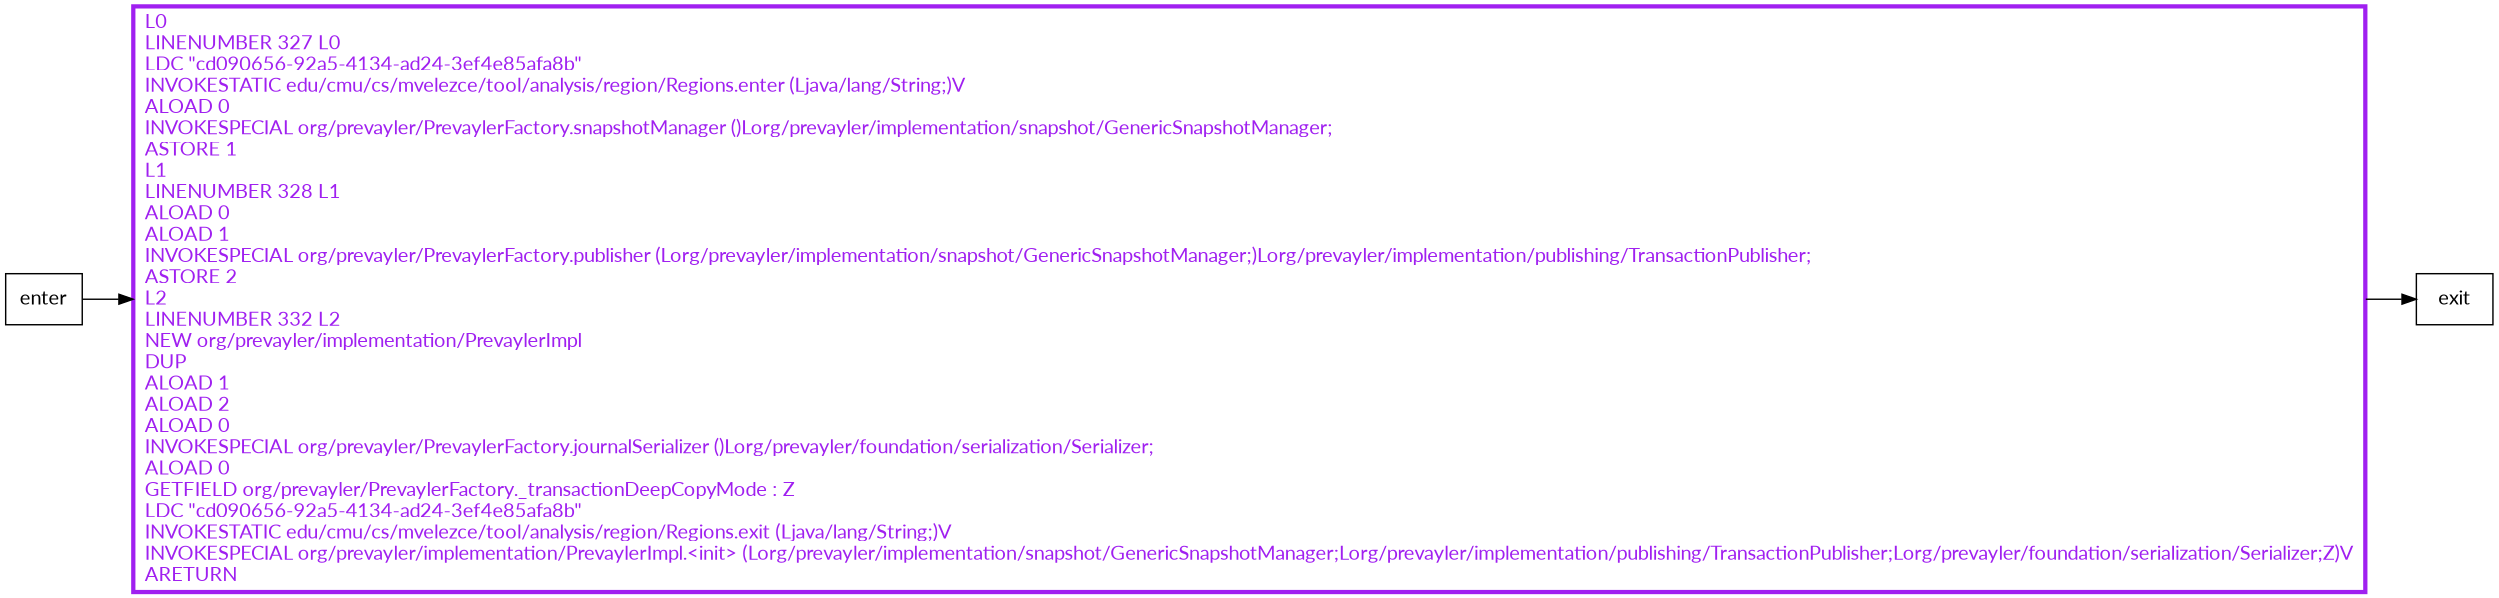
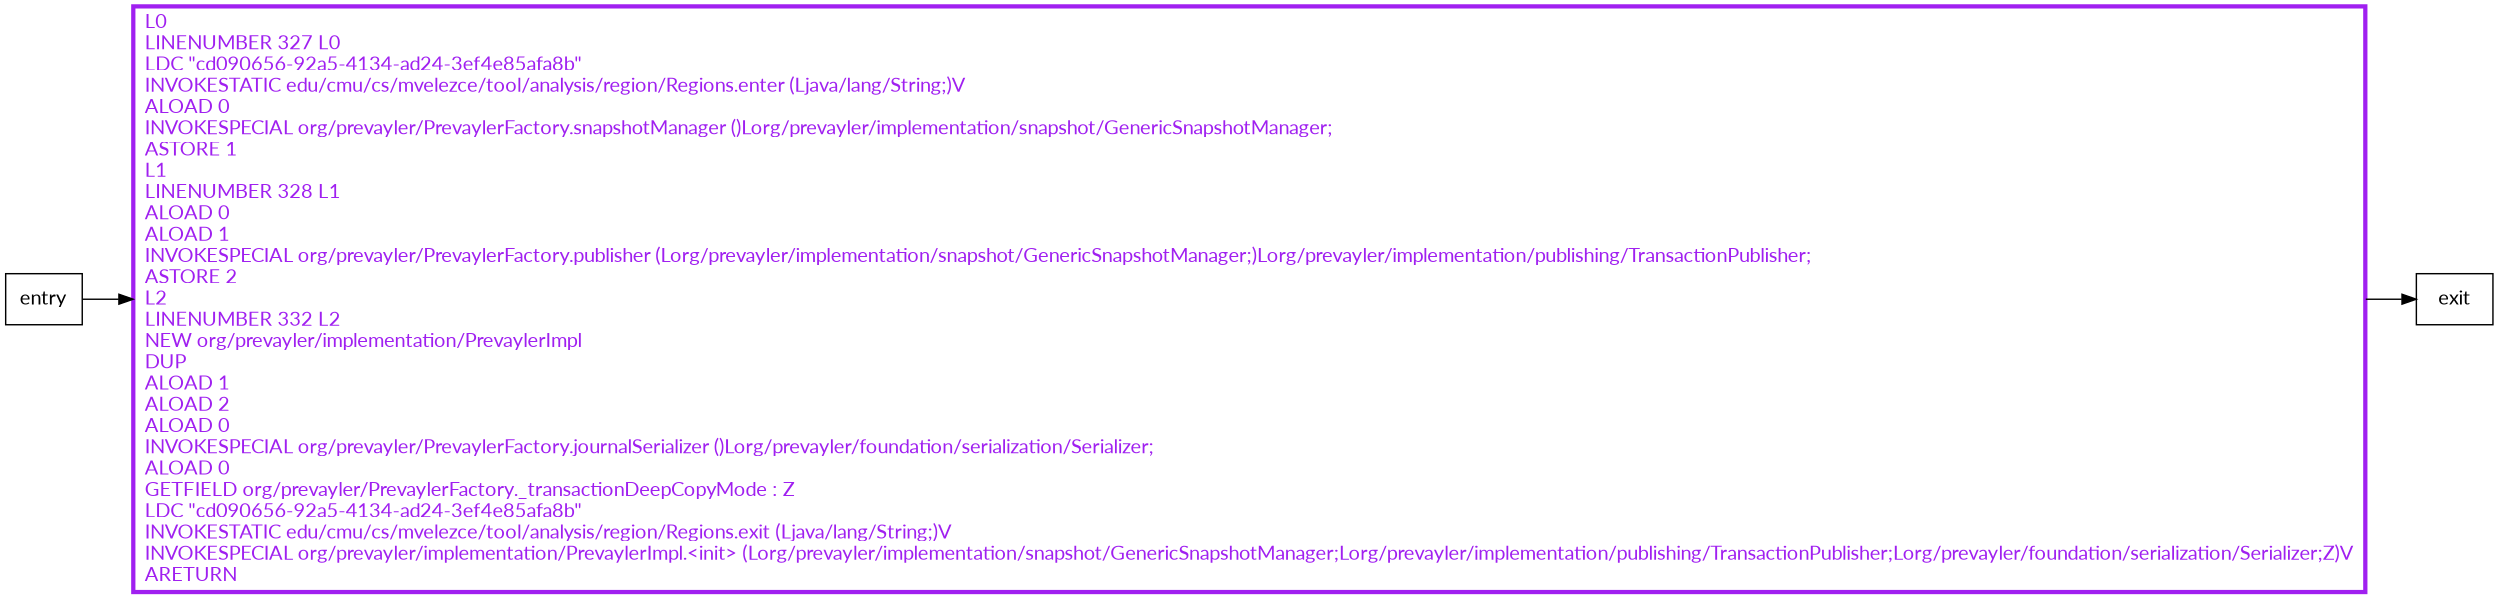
node "enter": label "enter" -> "entry"
